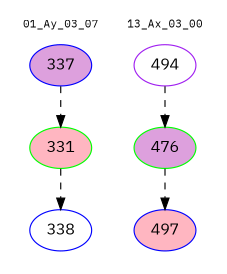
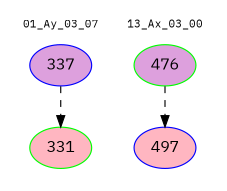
node "494": removed
node "338": removed
